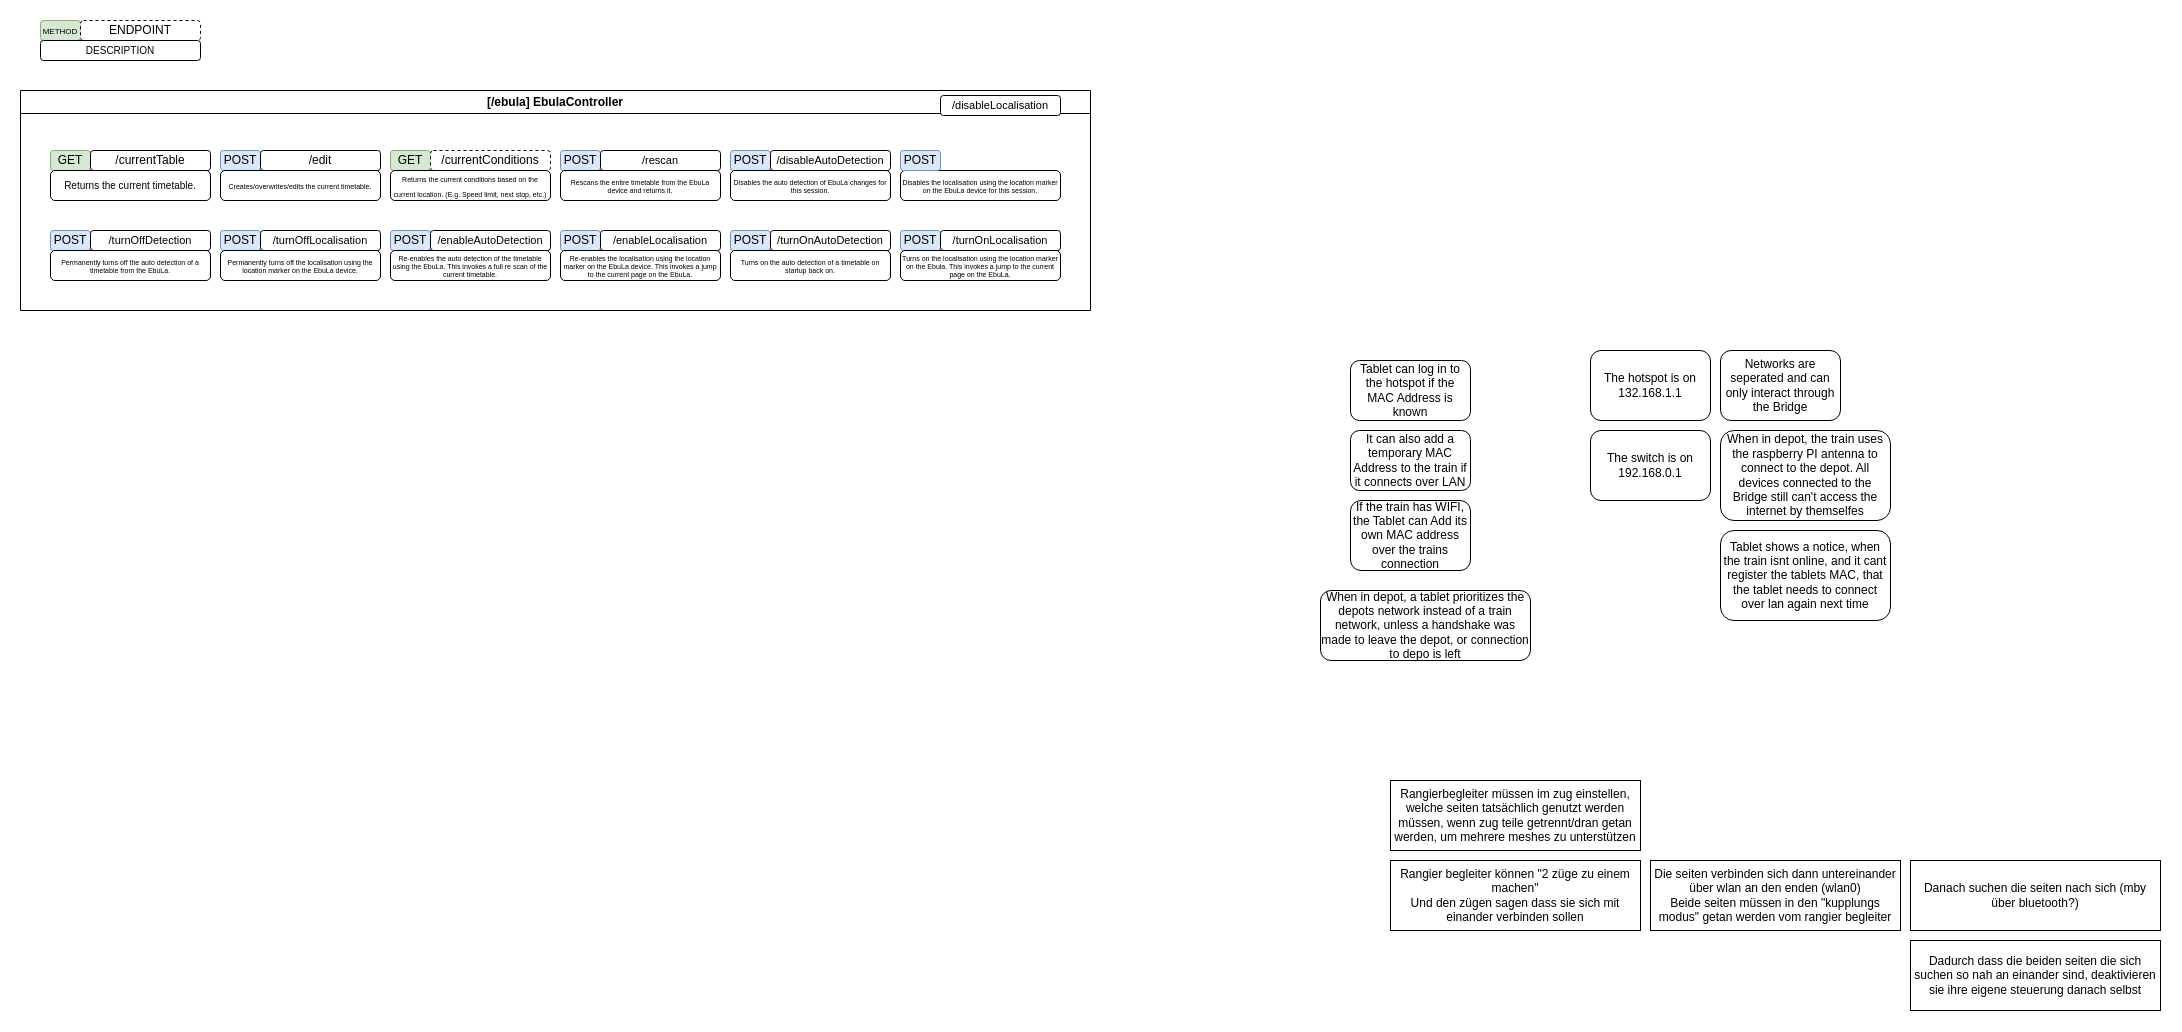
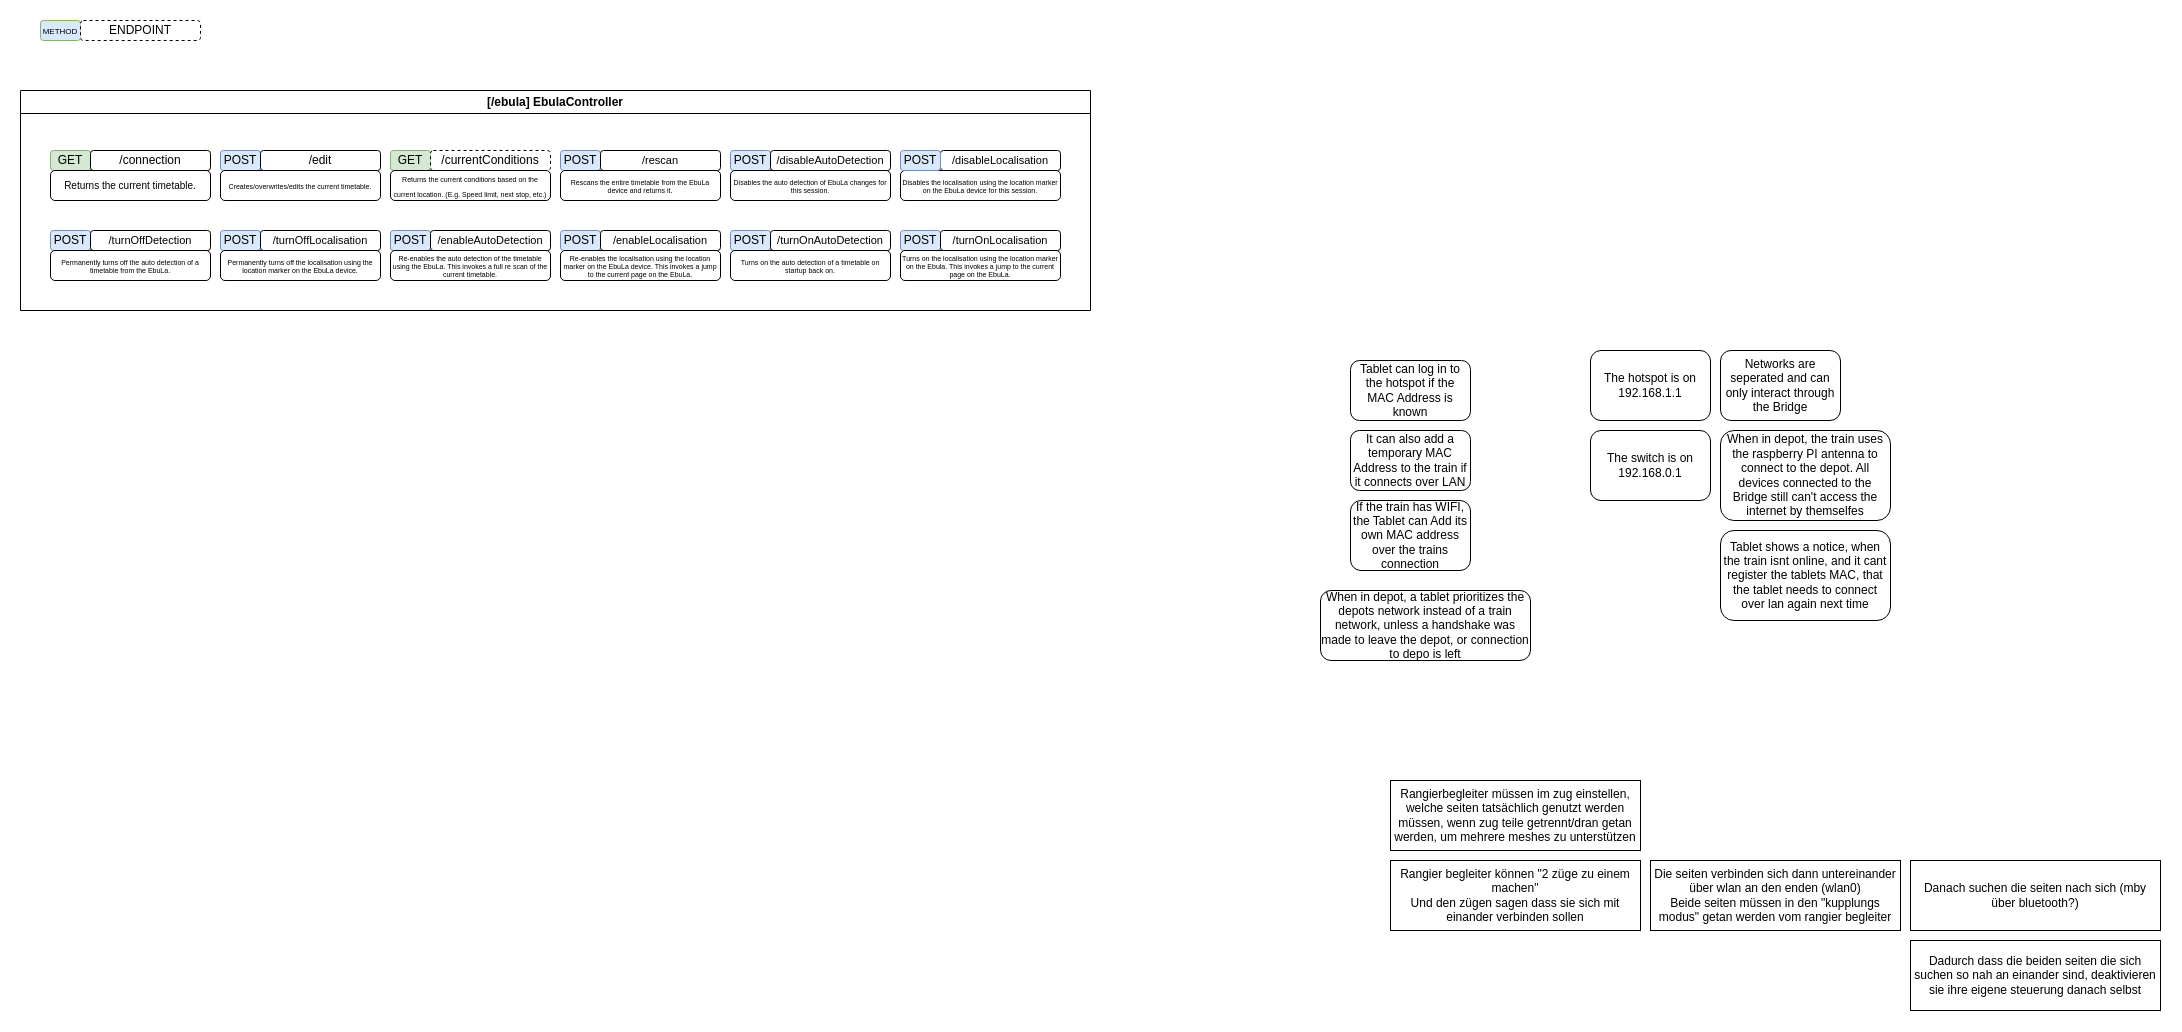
node "METHOD": fillcolor #d5e8d4 -> #dae8fc
node "DESCRIPTION": removed
node "/disableLocalisation": moved (1001, 106) -> (1001, 161)
node "/currentTable": label "/currentTable" -> "/connection"
node "The hotspot is on 132.168.1.1": label "The hotspot is on 132.168.1.1" -> "The hotspot is on 192.168.1.1"
